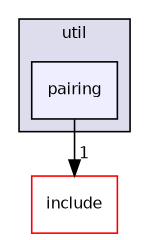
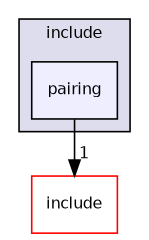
cluster "util": label "util" -> "include"
